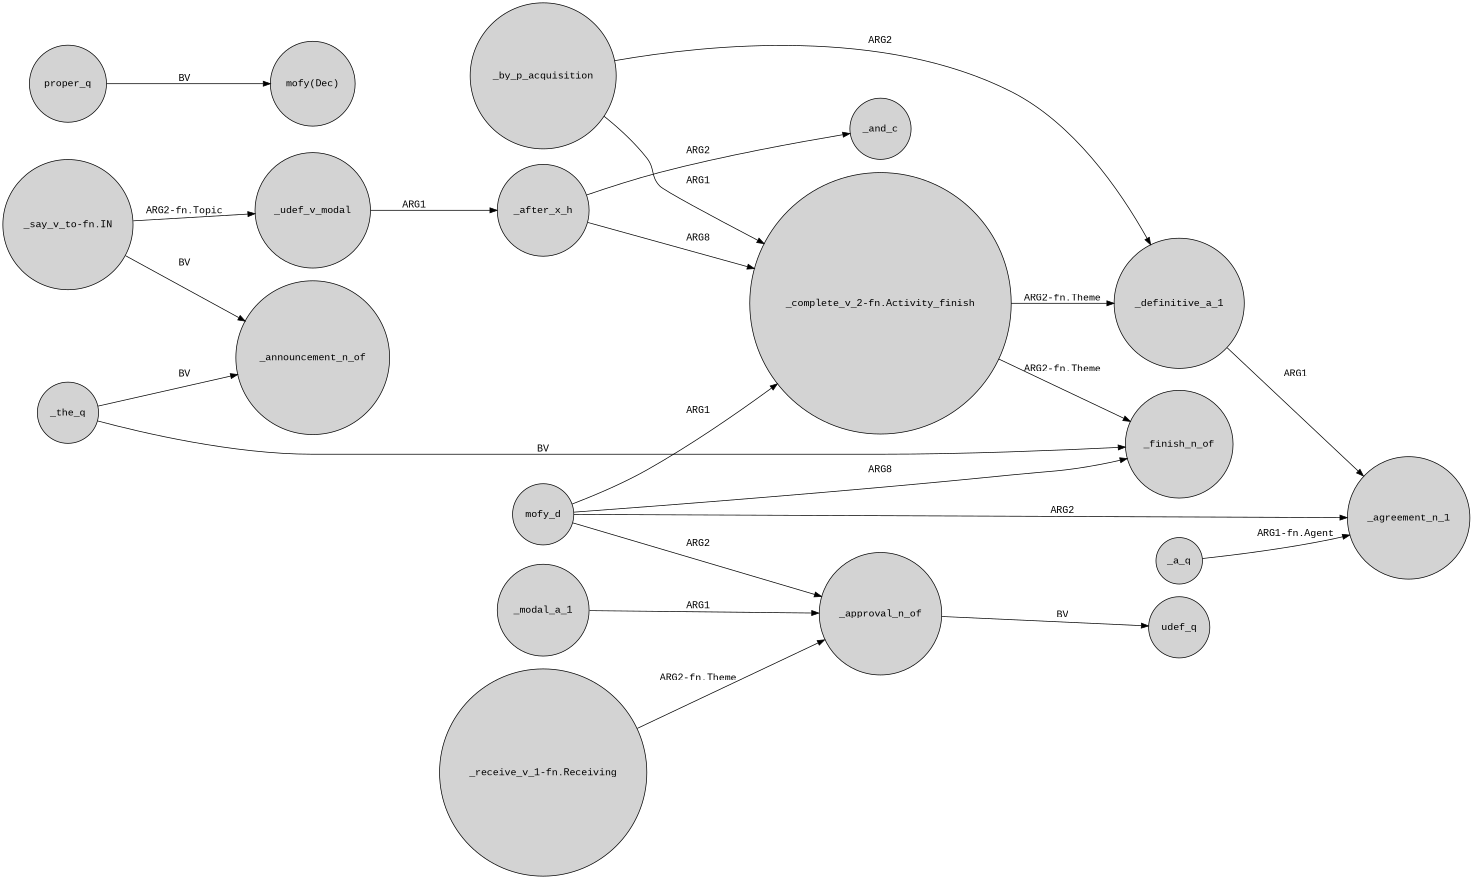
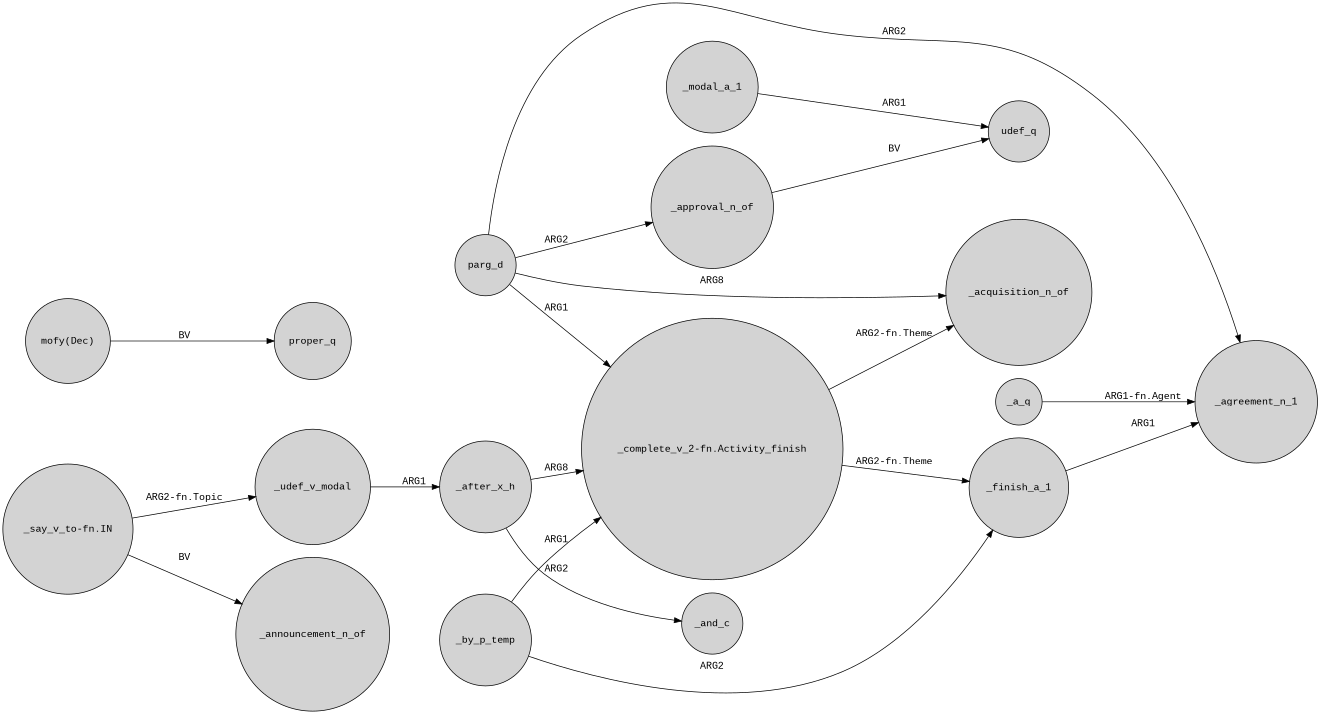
node "_by_p_acquisition": label "_by_p_acquisition" -> "_by_p_temp"
edge "proper_q" -> "mofy(Dec)": reversed
node "_definitive_a_1": label "_definitive_a_1" -> "_finish_a_1"
node "_the_q": removed
node "_finish_n_of": label "_finish_n_of" -> "_acquisition_n_of"
node "mofy_d": label "mofy_d" -> "parg_d"
edge "_modal_a_1" -> "_approval_n_of": now "_modal_a_1" -> "udef_q"
node "_receive_v_1-fn.Receiving": removed
